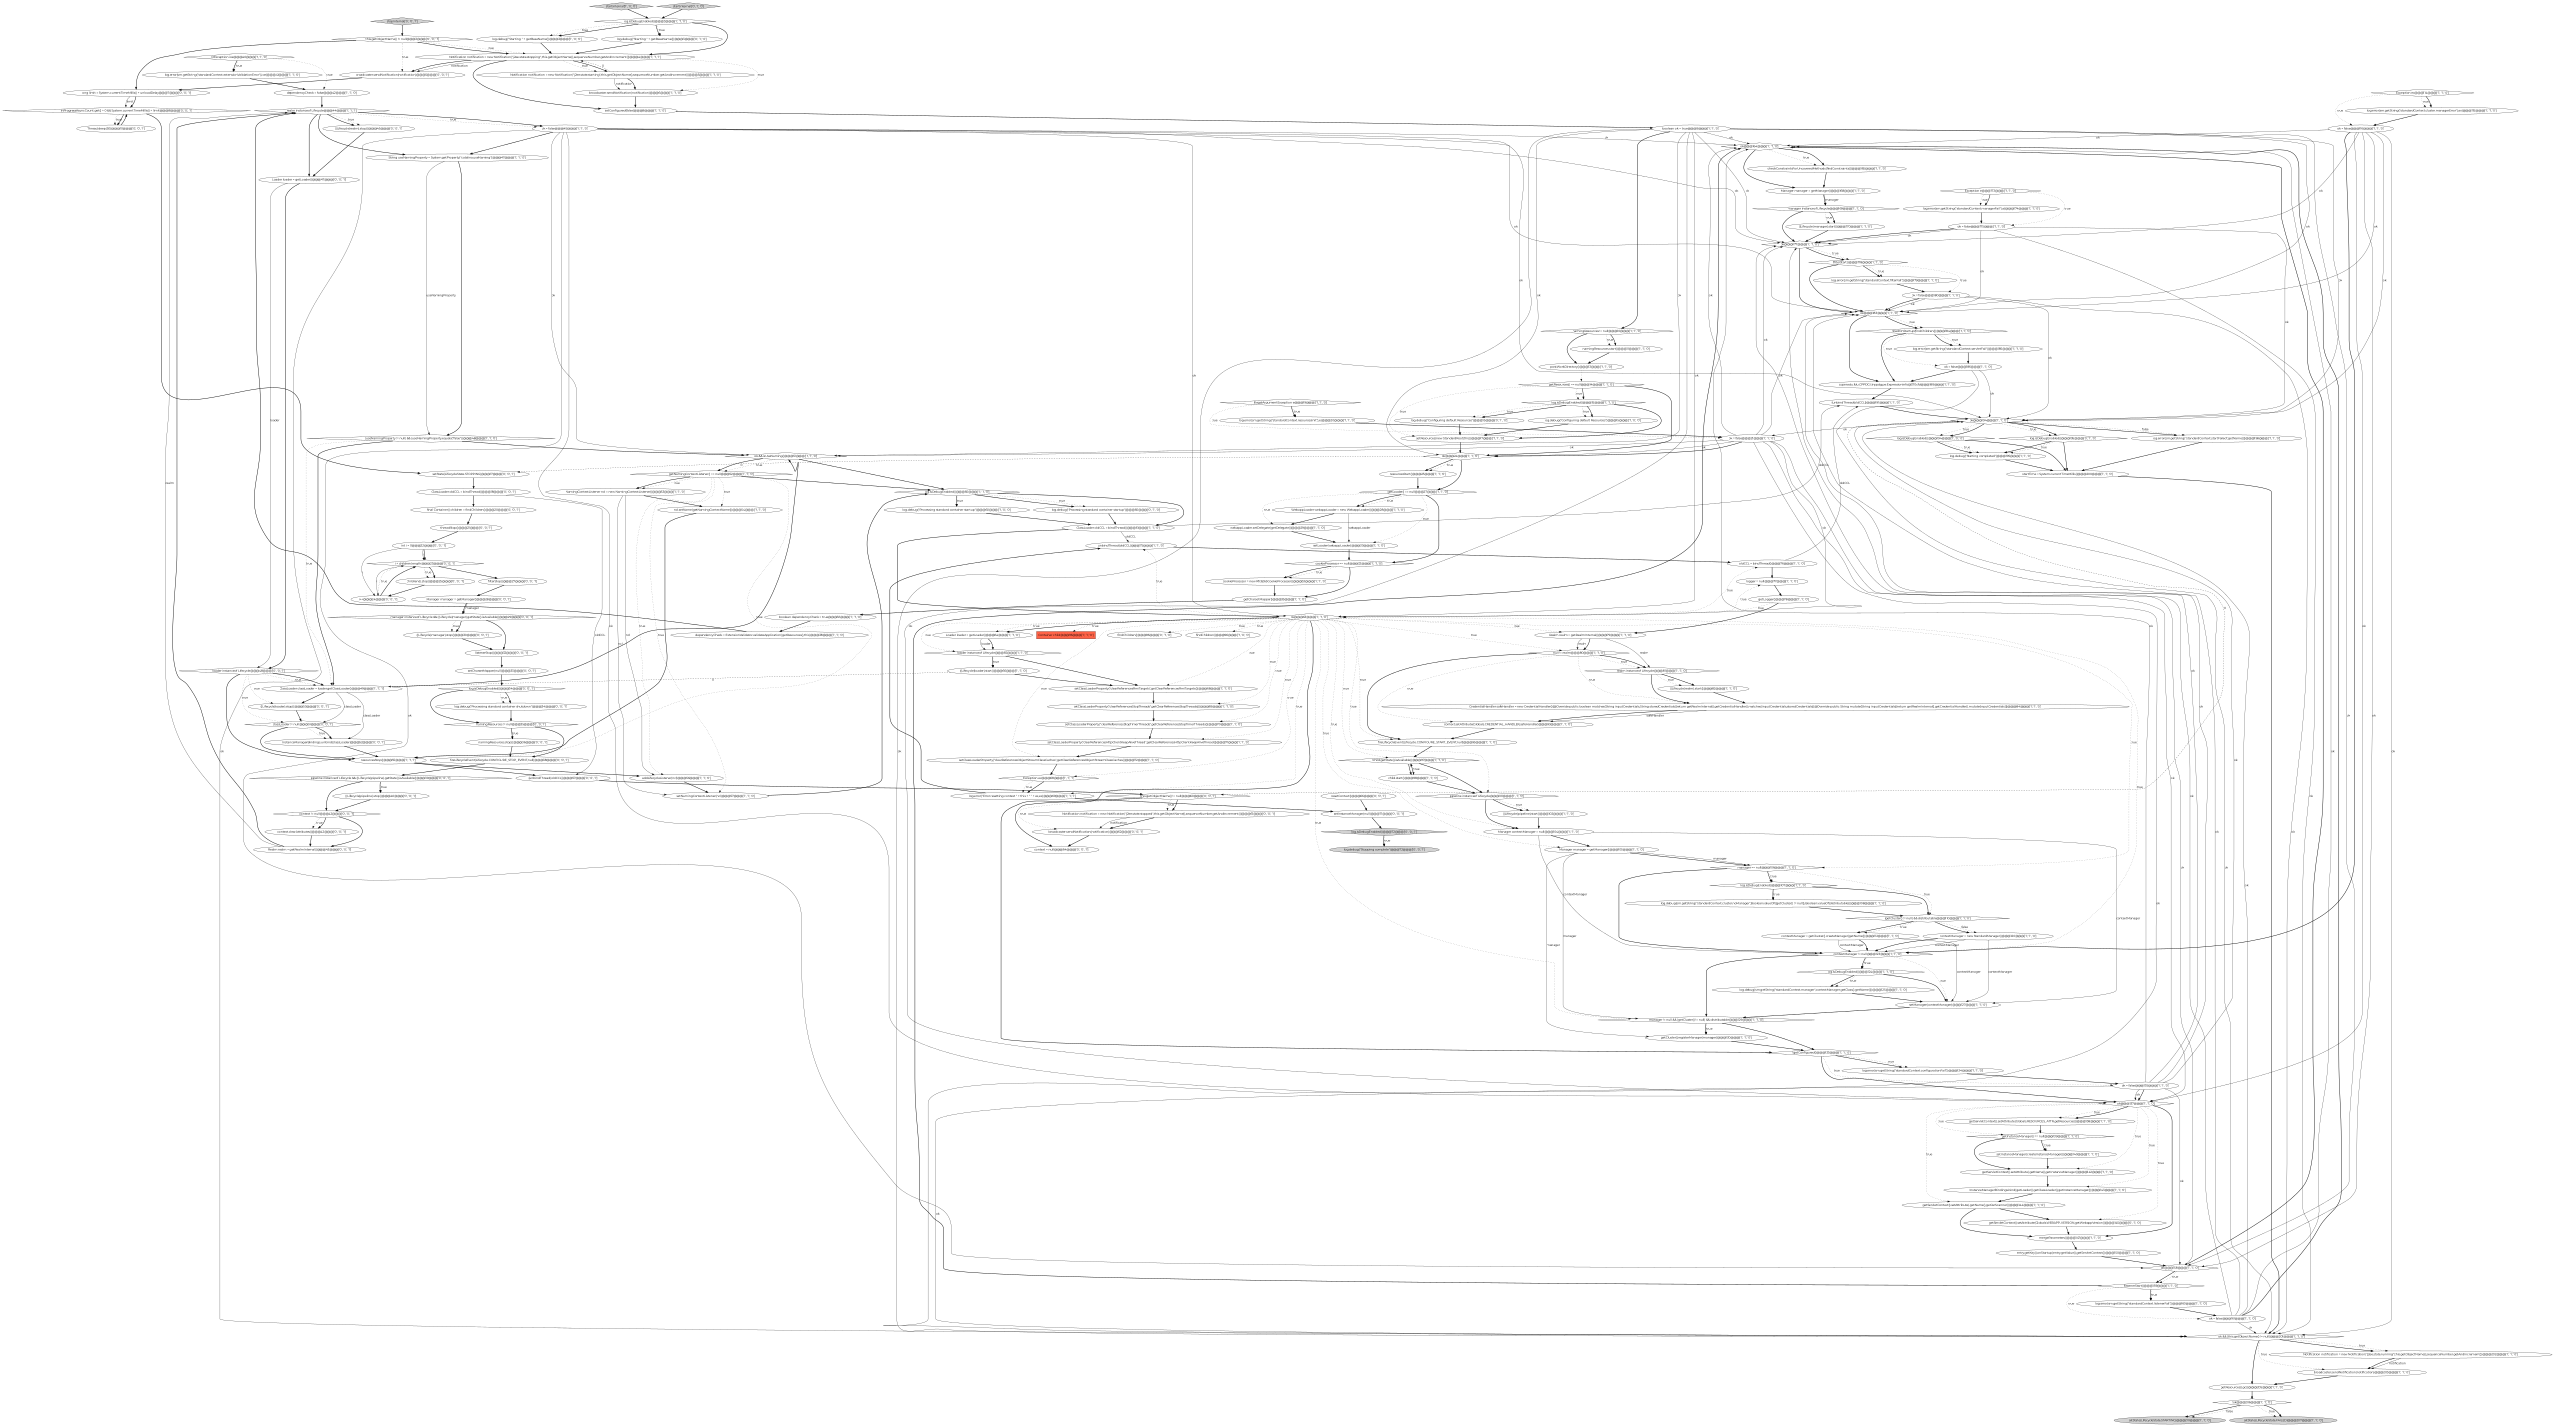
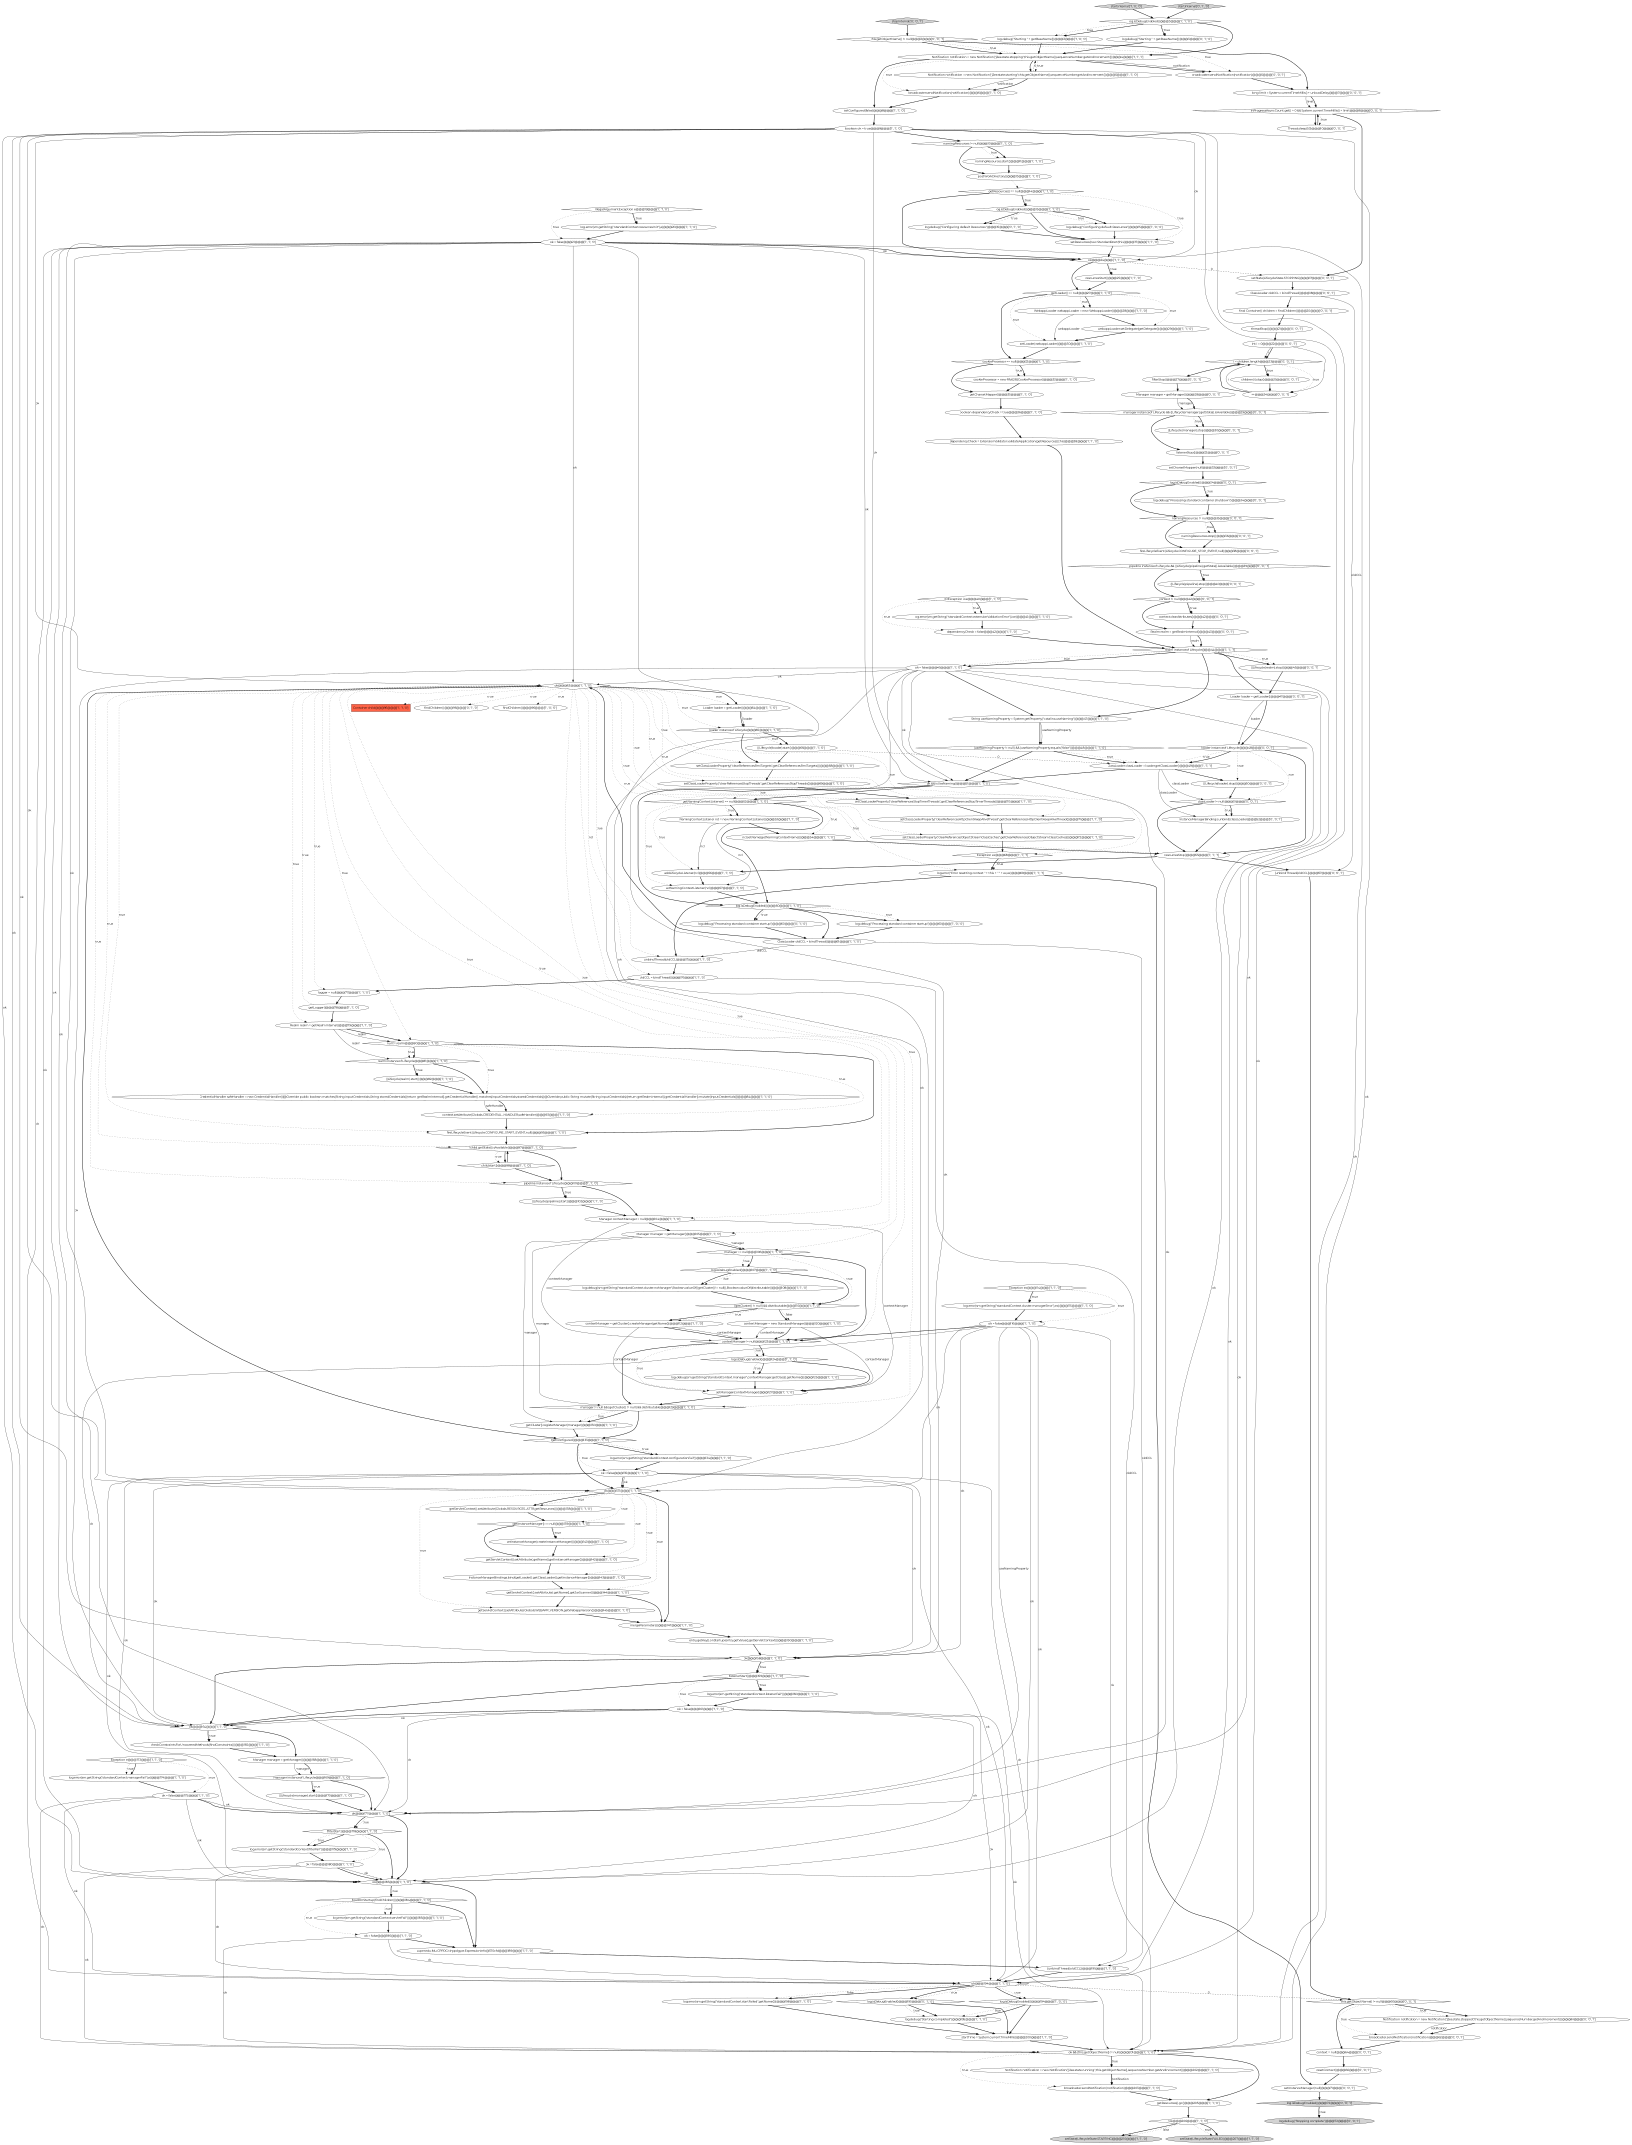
edge "ok = false@@@116@@@['1', '1', '0']" -> "ok@@@177@@@['1', '1', '0']": label "ok" -> "useNamingProperty"
edge "ok@@@194@@@['1', '1', '0']" -> "ok = false@@@21@@@['1', '1', '0']": reversed
edge "ok@@@63@@@['1', '1', '0']" -> "oldCCL = bindThread()@@@76@@@['1', '1', '0']": label "true" -> "ncl"
node "child.start()@@@98@@@['1', '1', '0']": shape ellipse -> diamond
edge "context = null@@@64@@@['0', '0', '1']" -> "resetContext()@@@66@@@['0', '0', '1']": added
